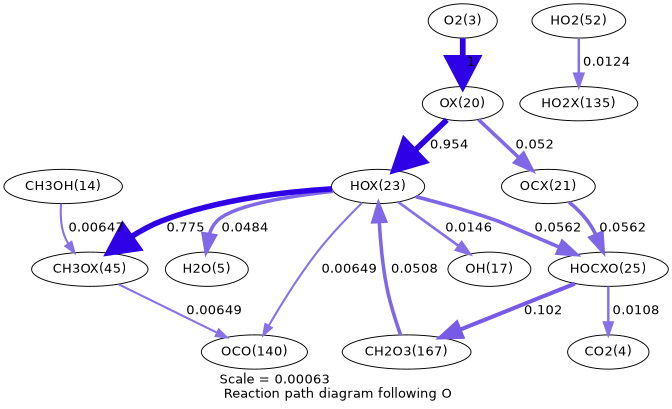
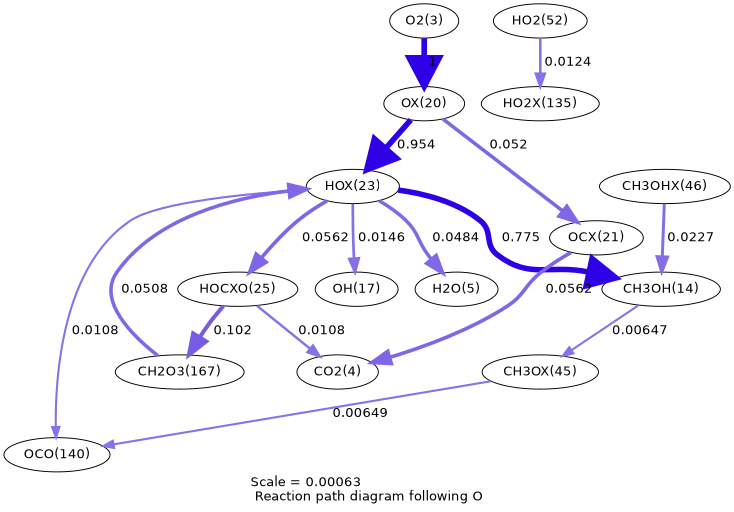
node "CH3OHX(46)": added
edge "HOX(23)" -> "CH3OX(45)": now "HOX(23)" -> "CH3OH(14)"
edge "OCX(21)" -> "HOCXO(25)": now "OCX(21)" -> "CO2(4)"
edge "HOX(23)" -> "OCO(140)": label " 0.00649" -> " 0.0108"
